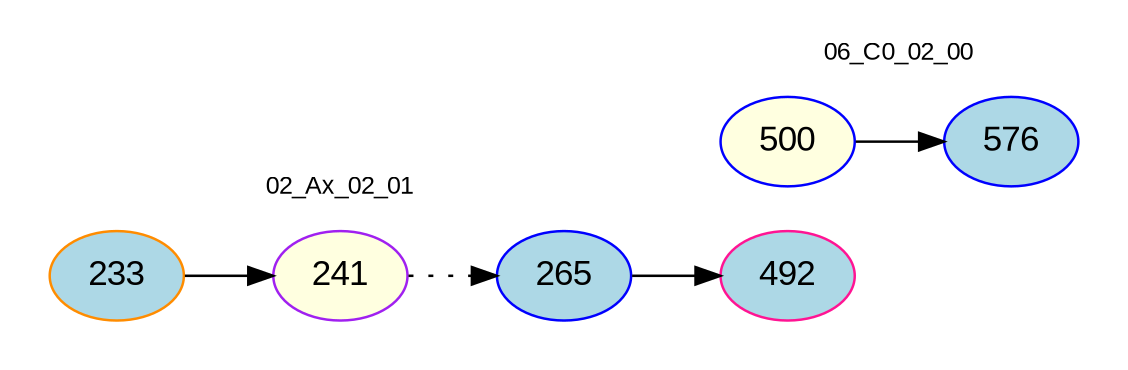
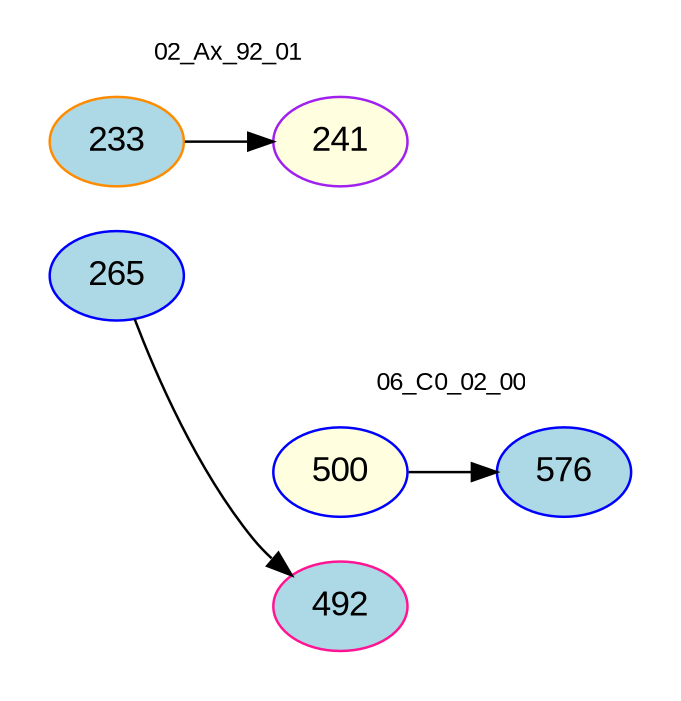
cluster "02_Ax_02_01": label "02_Ax_02_01" -> "02_Ax_92_01"
edge "241" -> "265": removed
